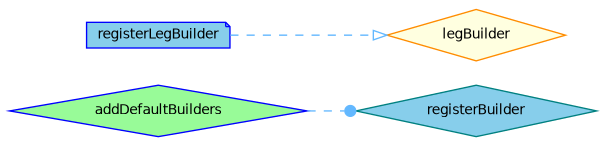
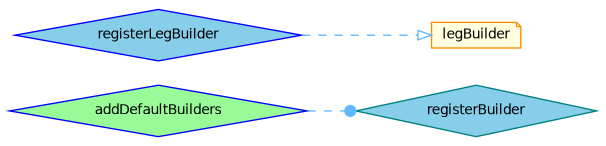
node "registerLegBuilder": shape note -> diamond
node "legBuilder": shape diamond -> note
